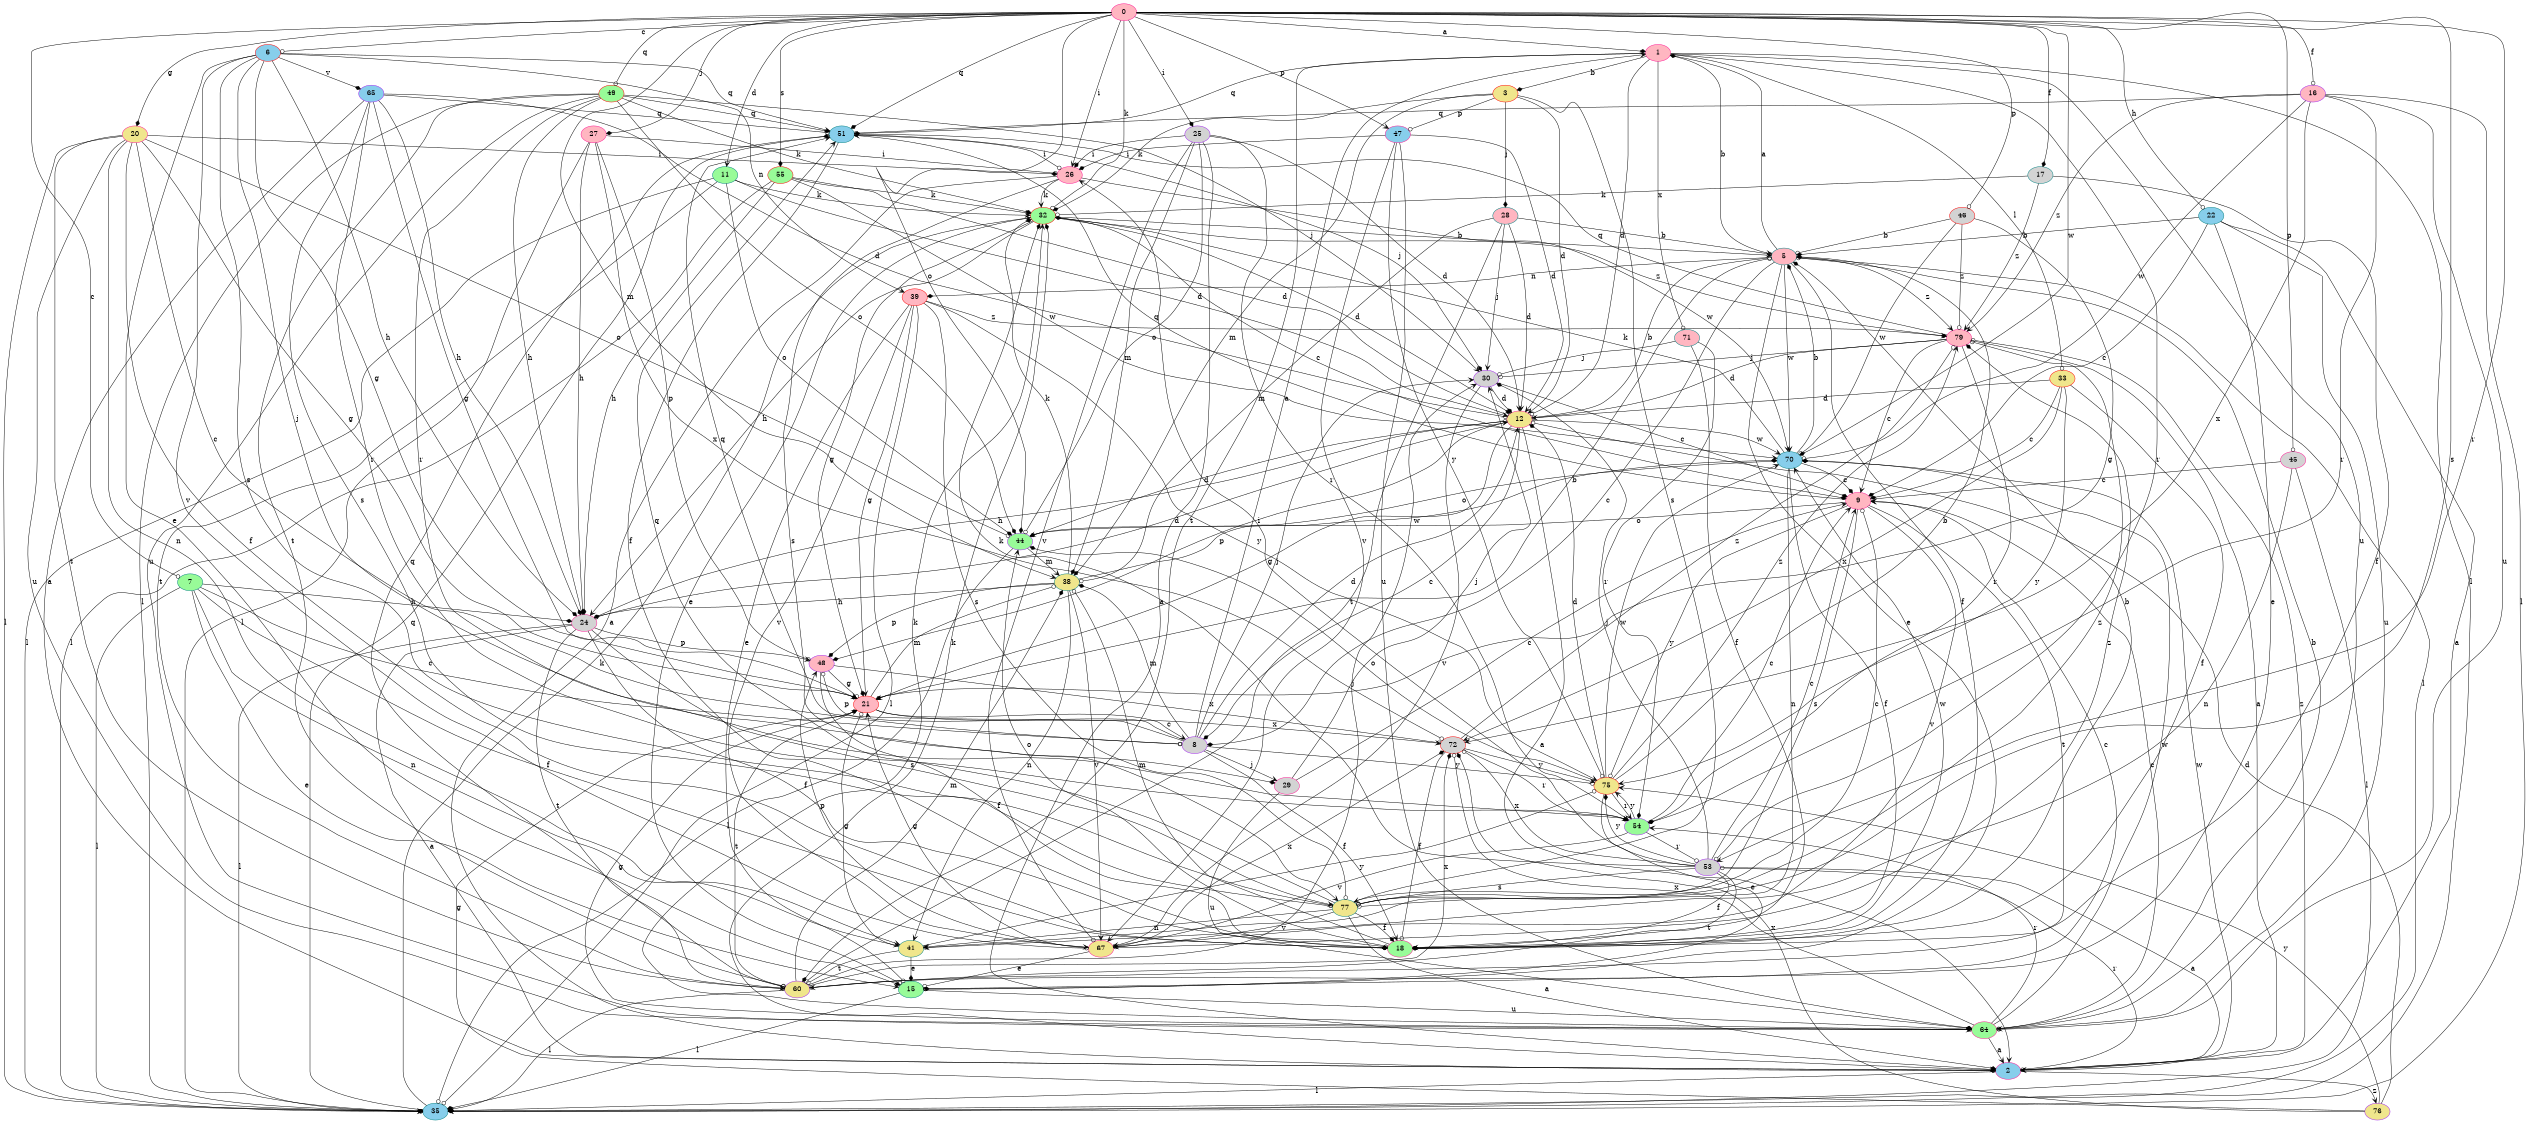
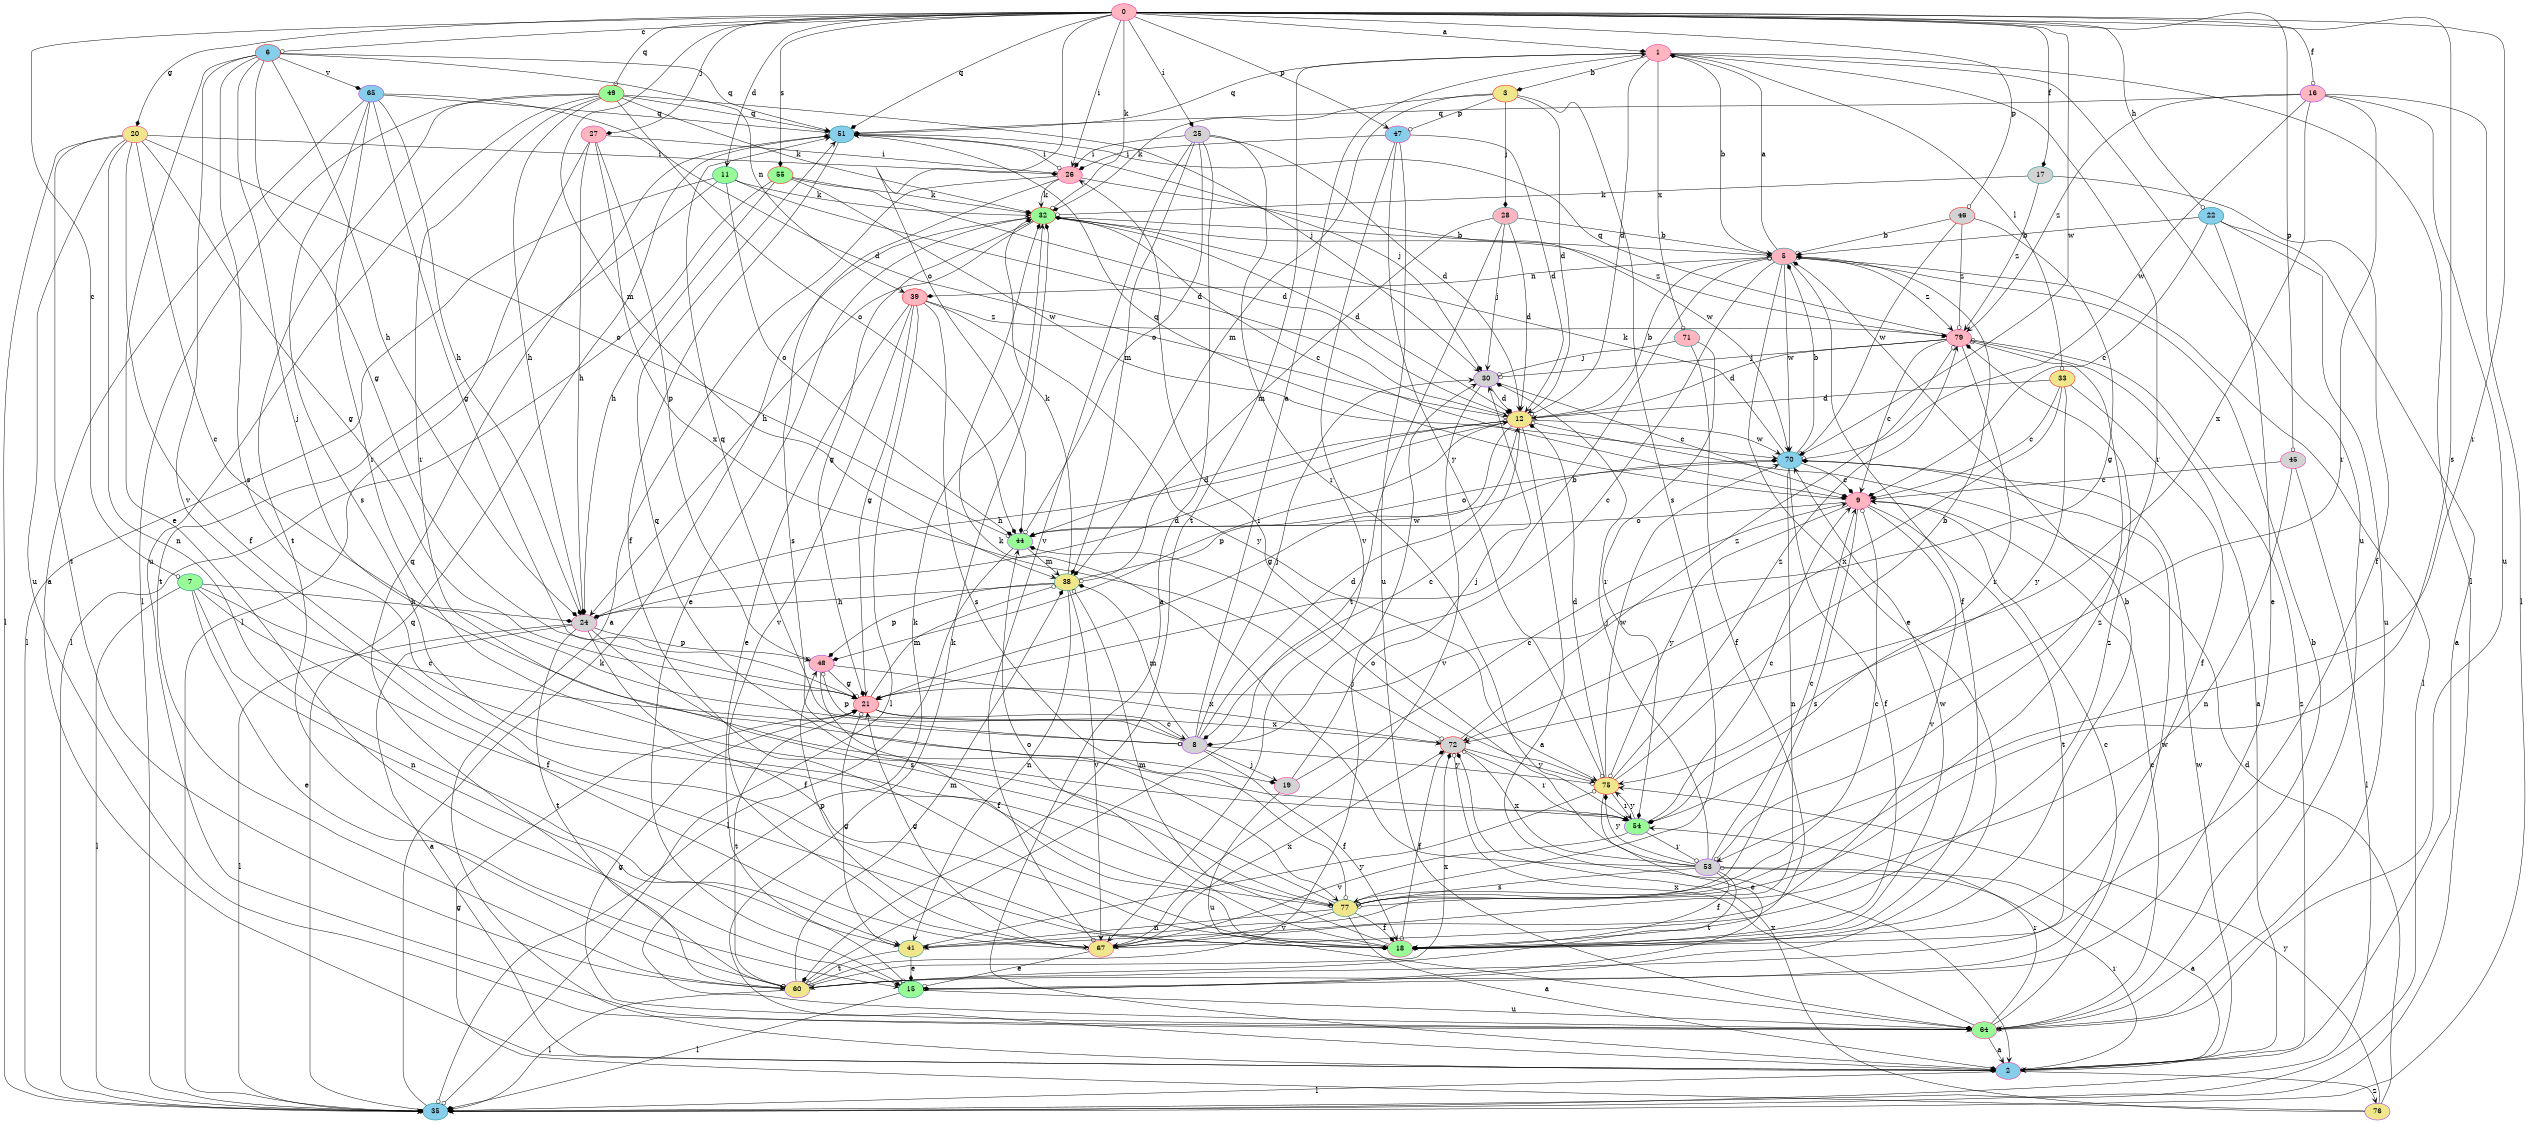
node "29": label "29" -> "19"
